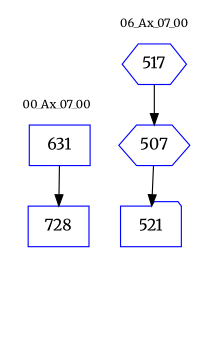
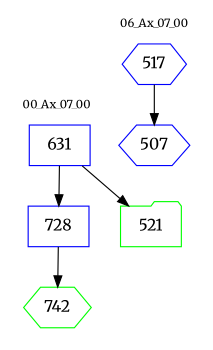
edge "507" -> "521": now "631" -> "521"
node "521": color blue -> green
node "742": added
